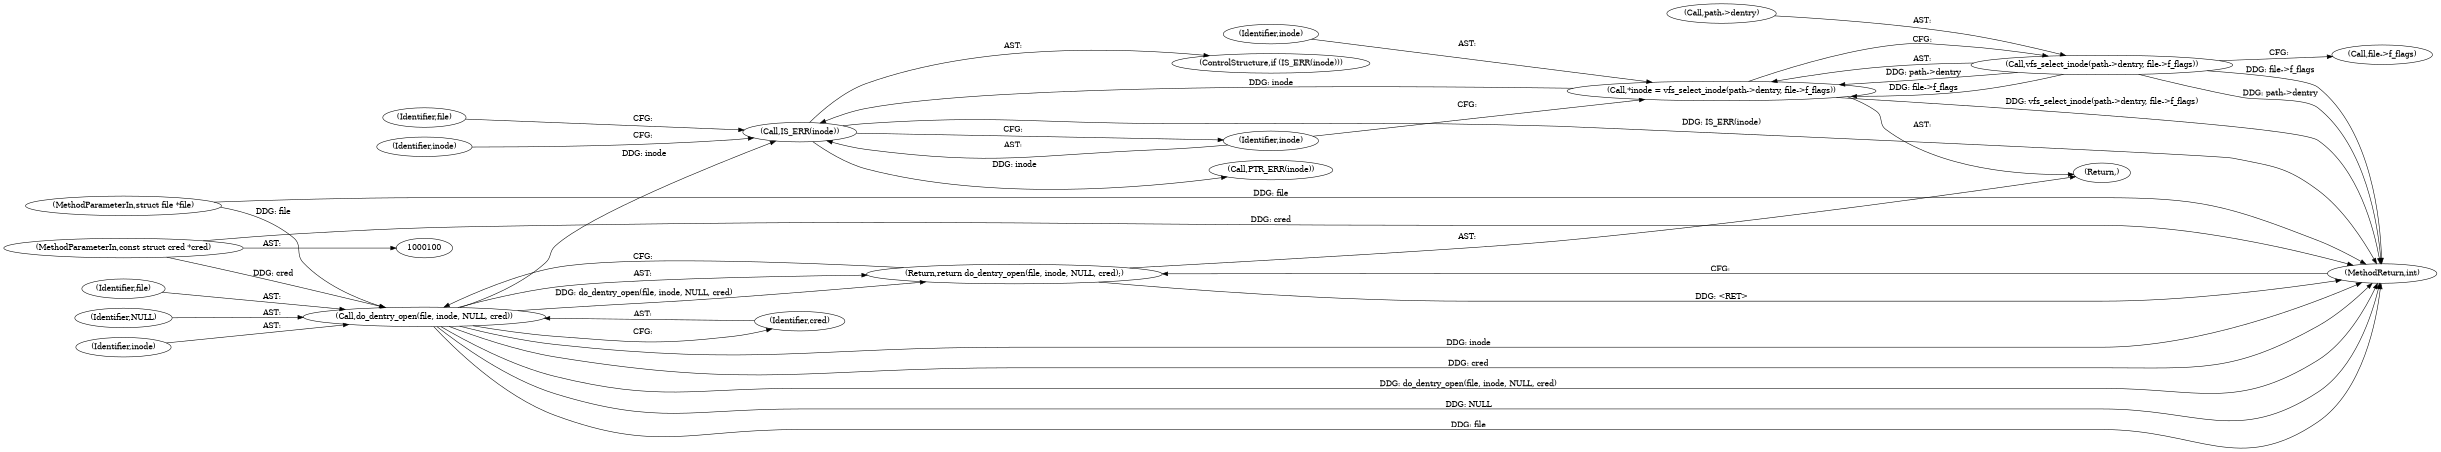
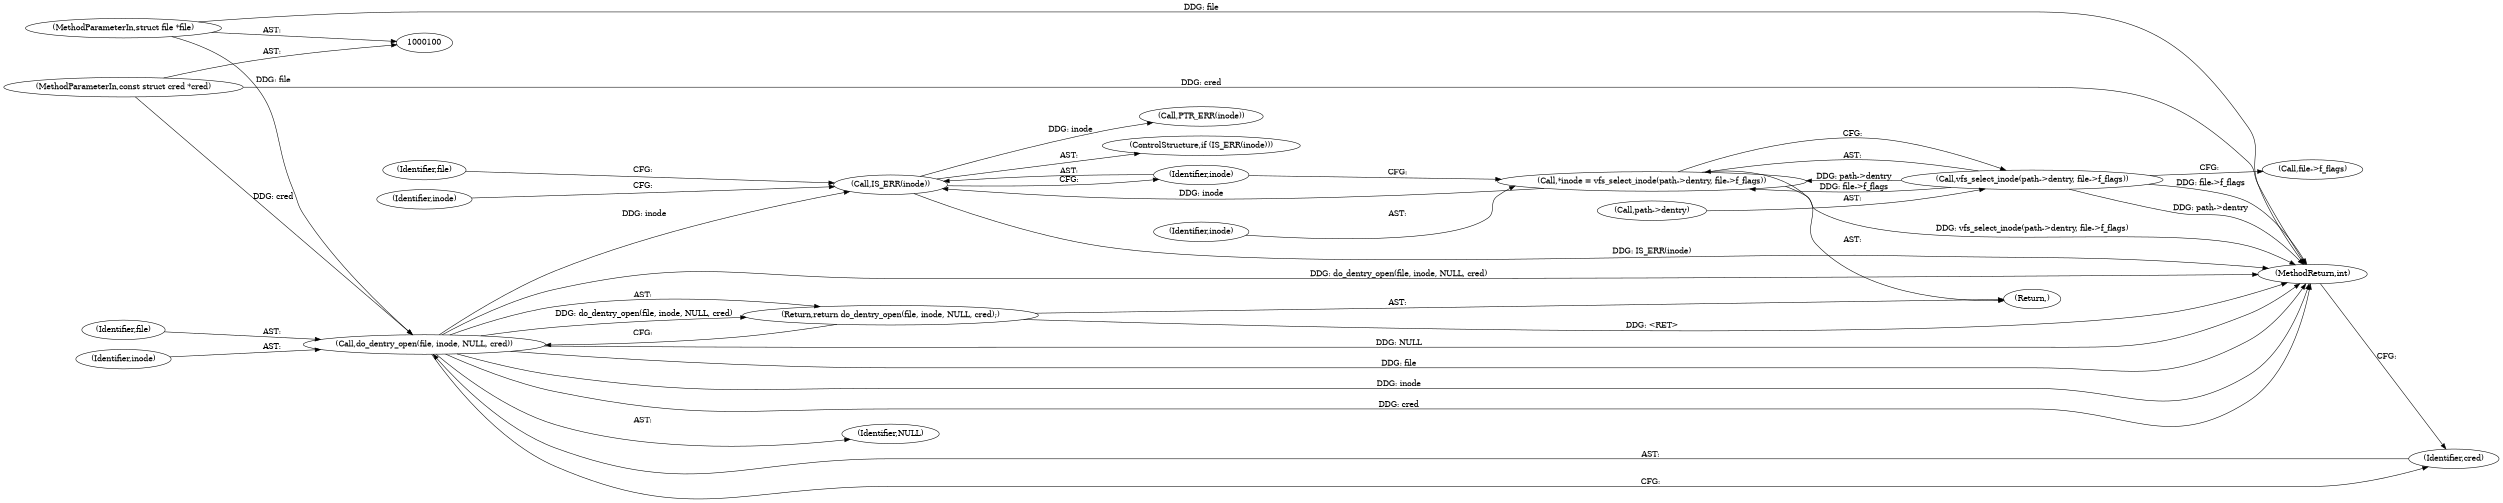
edge "(MethodParameterIn,struct file *file)" -> "1000100": added, label "AST:"
edge "(MethodReturn,int)" -> "(Return,return do_dentry_open(file, inode, NULL, cred);)": now "(MethodReturn,int)" -> "(Identifier,cred)"
edge "(Identifier,NULL)" -> "(Call,do_dentry_open(file, inode, NULL, cred))": reversed
